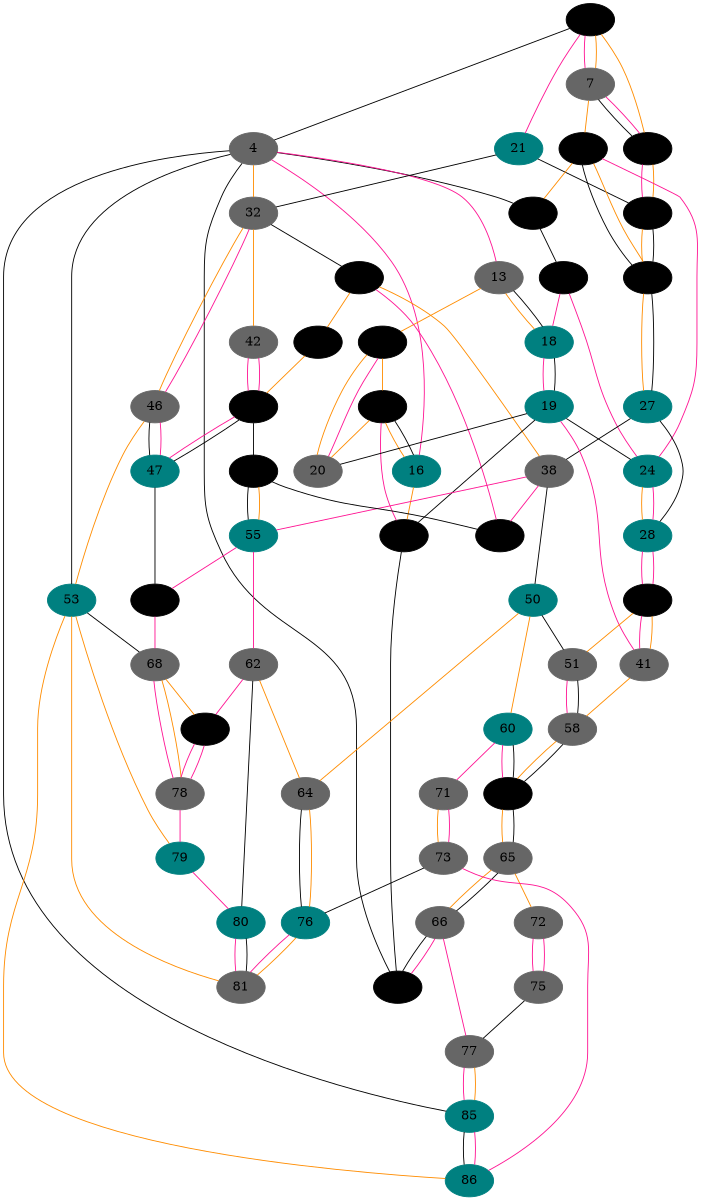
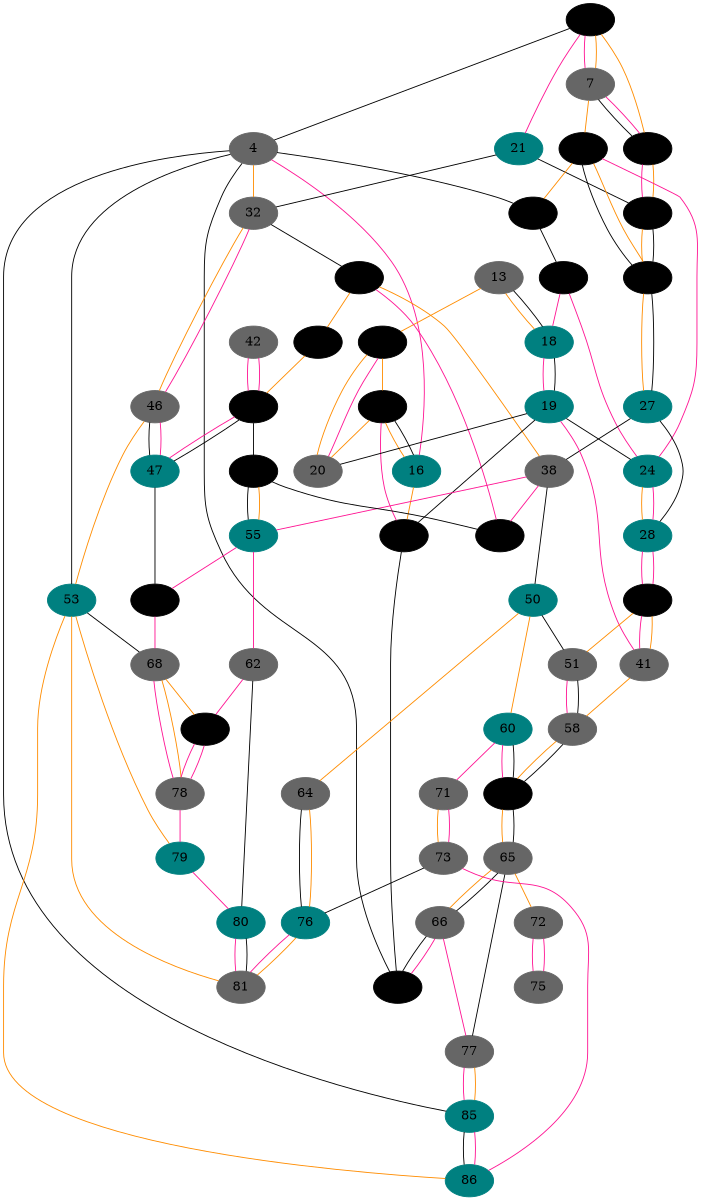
edge "4" -- "13": removed
edge "32" -- "42": removed
edge "62" -- "64": removed
edge "75" -- "77": now "65" -- "77"
